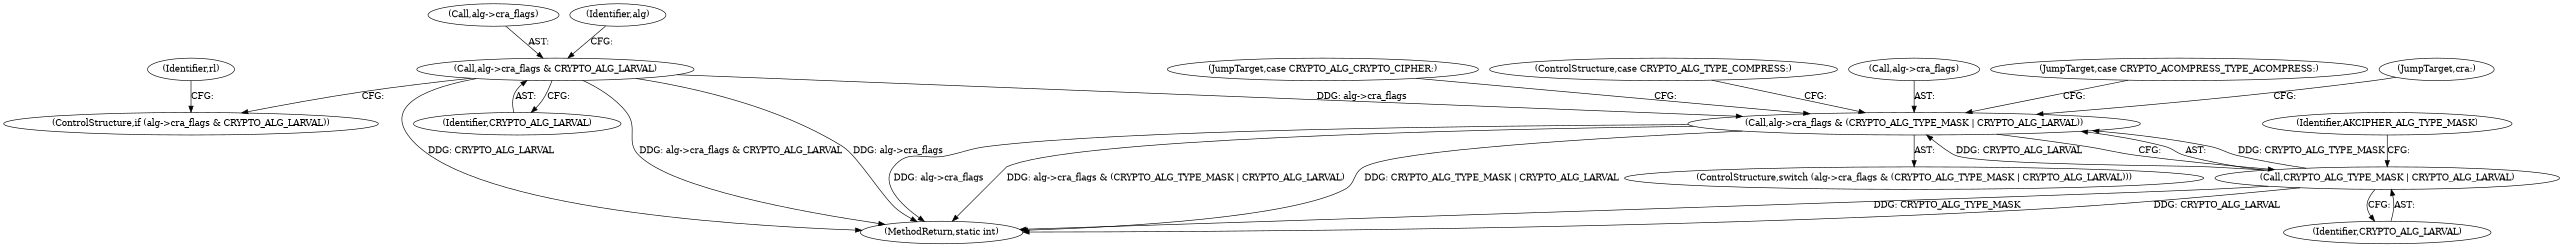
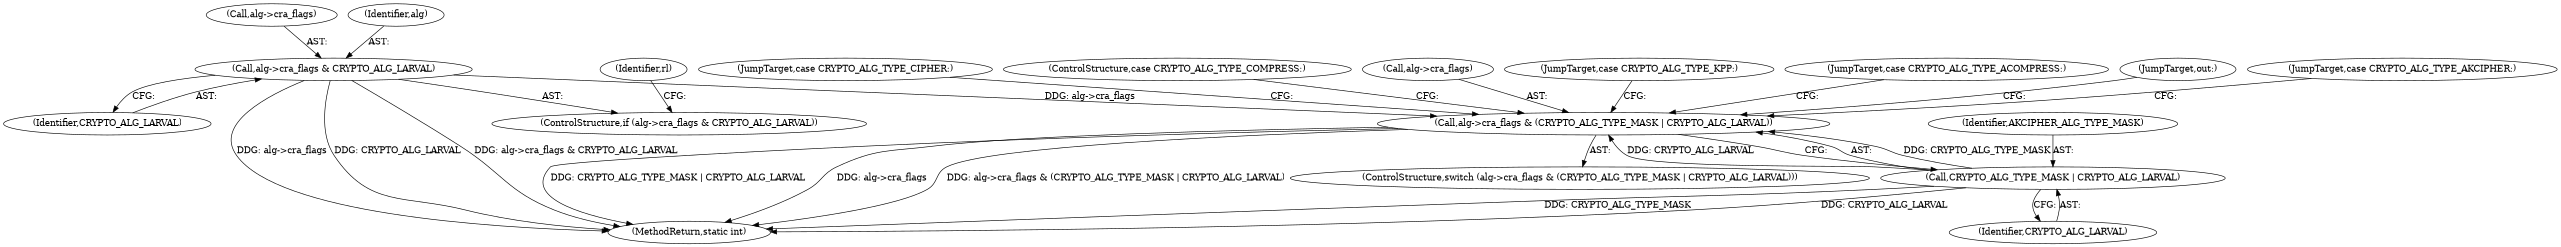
edge "(Identifier,alg)" -> "(Call,alg->cra_flags & CRYPTO_ALG_LARVAL)": label "CFG: " -> "AST: "
node "(JumpTarget,case CRYPTO_ALG_CRYPTO_CIPHER:)": label "(JumpTarget,case CRYPTO_ALG_CRYPTO_CIPHER:)" -> "(JumpTarget,case CRYPTO_ALG_TYPE_CIPHER:)"
node "(JumpTarget,case CRYPTO_ALG_TYPE_KPP:)": added
node "(JumpTarget,case CRYPTO_ACOMPRESS_TYPE_ACOMPRESS:)": label "(JumpTarget,case CRYPTO_ACOMPRESS_TYPE_ACOMPRESS:)" -> "(JumpTarget,case CRYPTO_ALG_TYPE_ACOMPRESS:)"
node "(JumpTarget,case CRYPTO_ALG_TYPE_AKCIPHER:)": added
node "(JumpTarget,cra:)": label "(JumpTarget,cra:)" -> "(JumpTarget,out:)"
edge "(Call,alg->cra_flags & CRYPTO_ALG_LARVAL)" -> "(ControlStructure,if (alg->cra_flags & CRYPTO_ALG_LARVAL))": label "CFG: " -> "AST: "
edge "(Identifier,AKCIPHER_ALG_TYPE_MASK)" -> "(Call,CRYPTO_ALG_TYPE_MASK | CRYPTO_ALG_LARVAL)": label "CFG: " -> "AST: "
